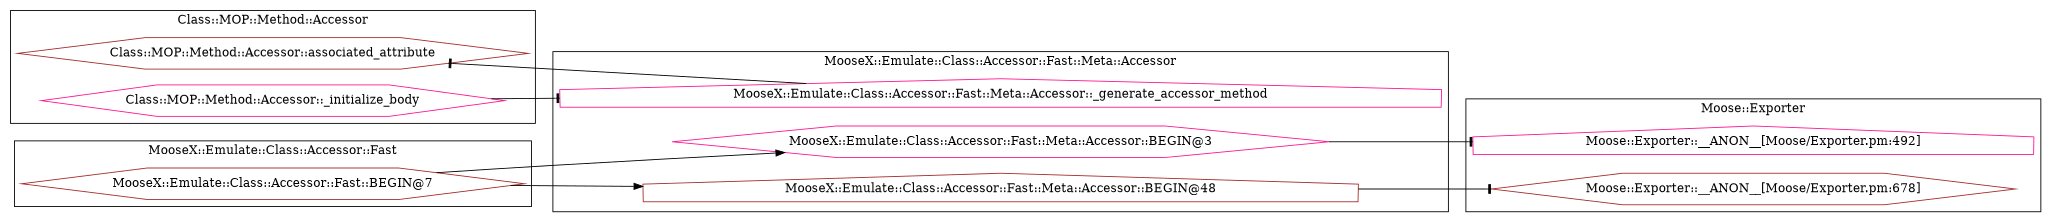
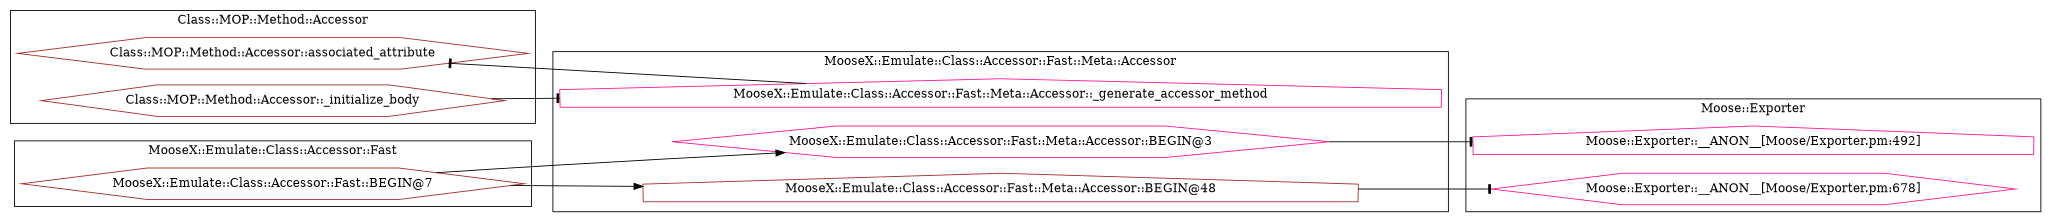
node "Class::MOP::Method::Accessor::_initialize_body": color deeppink -> brown
node "Moose::Exporter::__ANON__[Moose/Exporter.pm:678]": color brown -> deeppink
